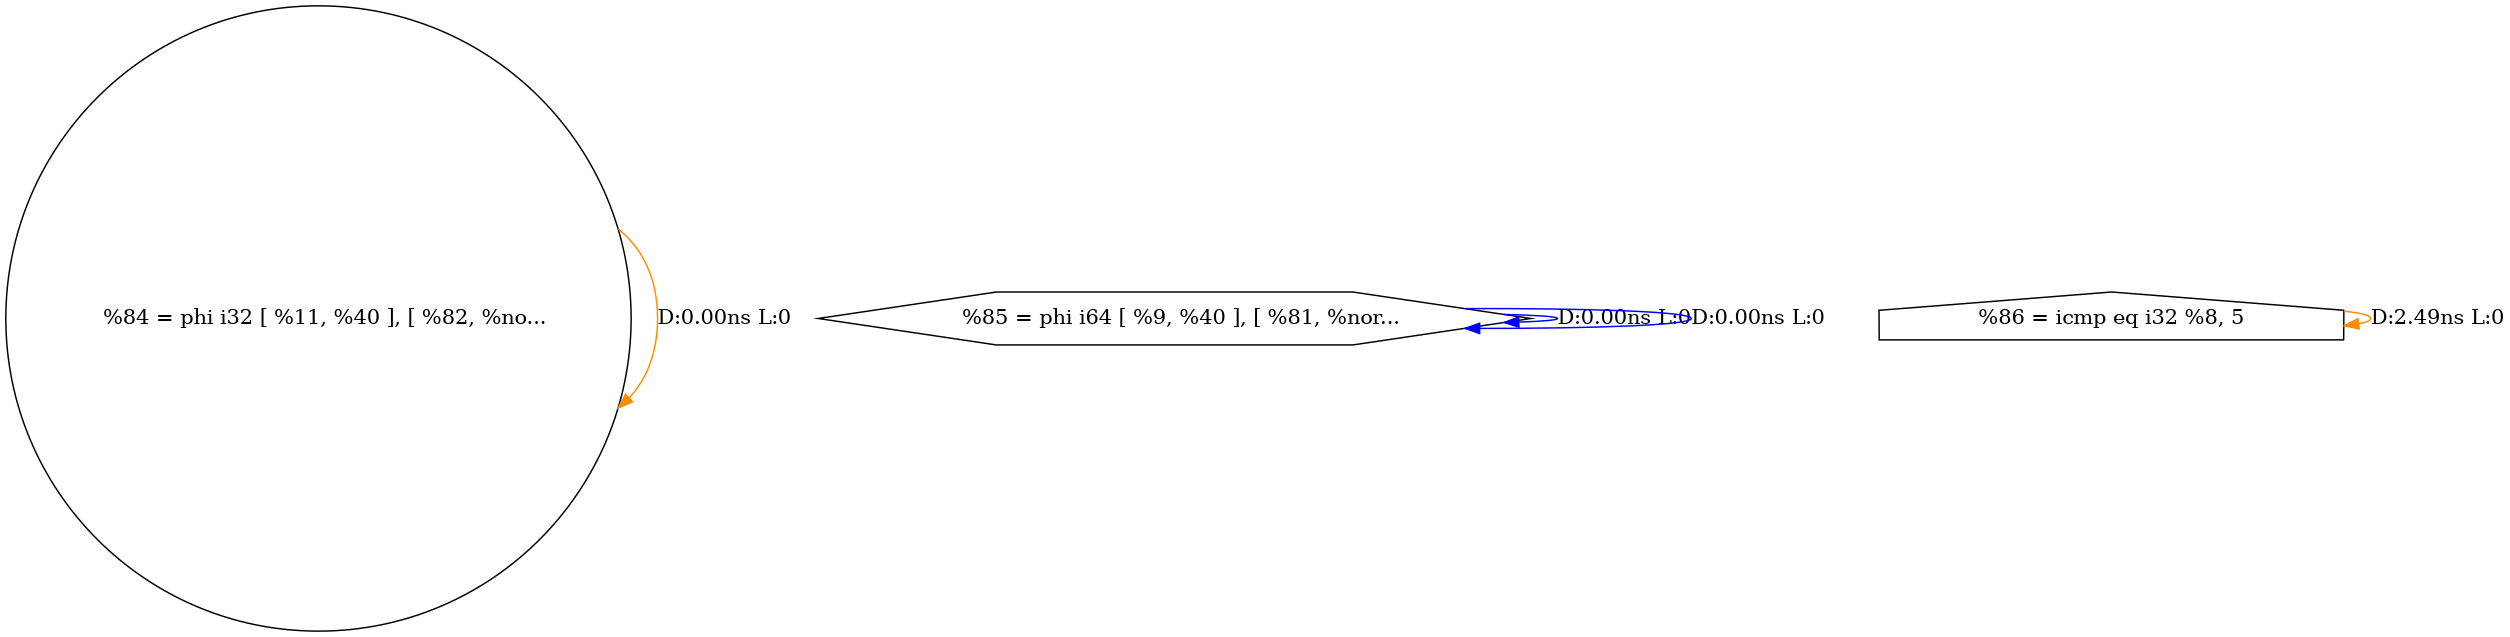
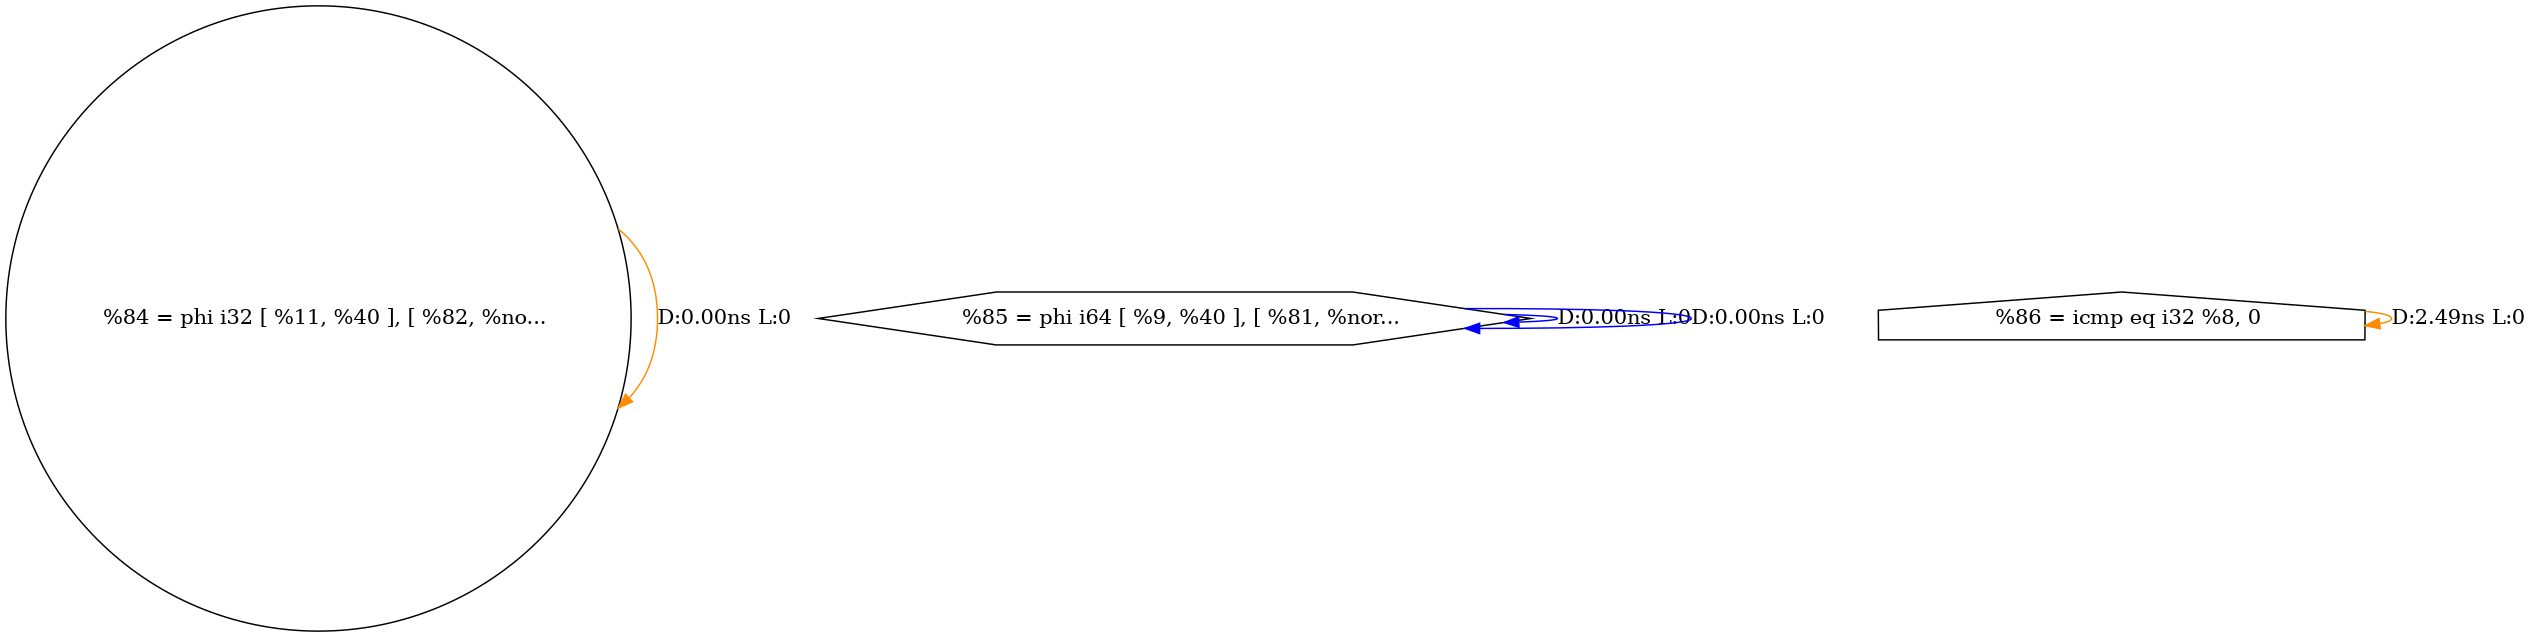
node "%86 = icmp eq i32 %8, 5": label "%86 = icmp eq i32 %8, 5" -> "%86 = icmp eq i32 %8, 0"
